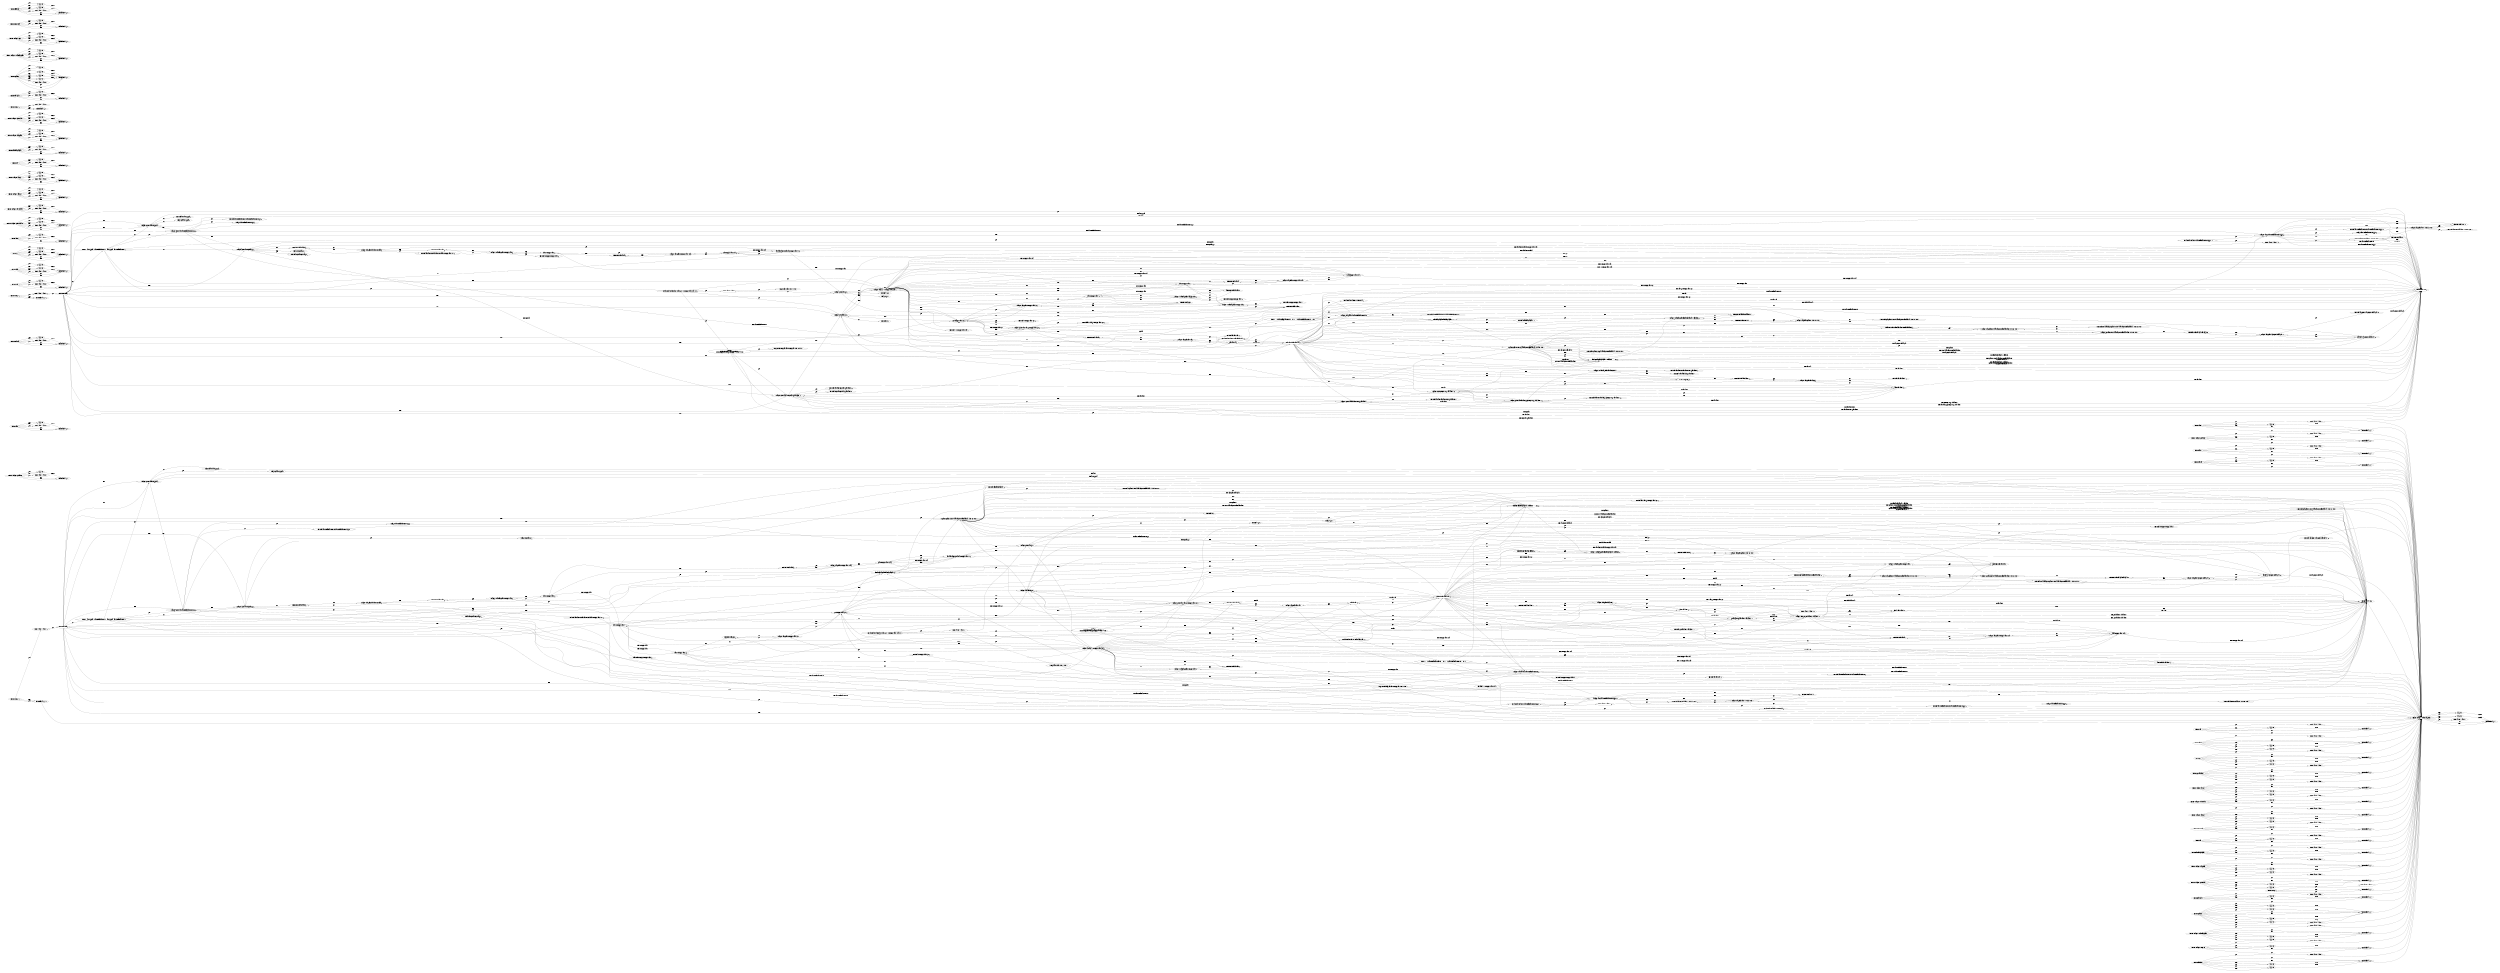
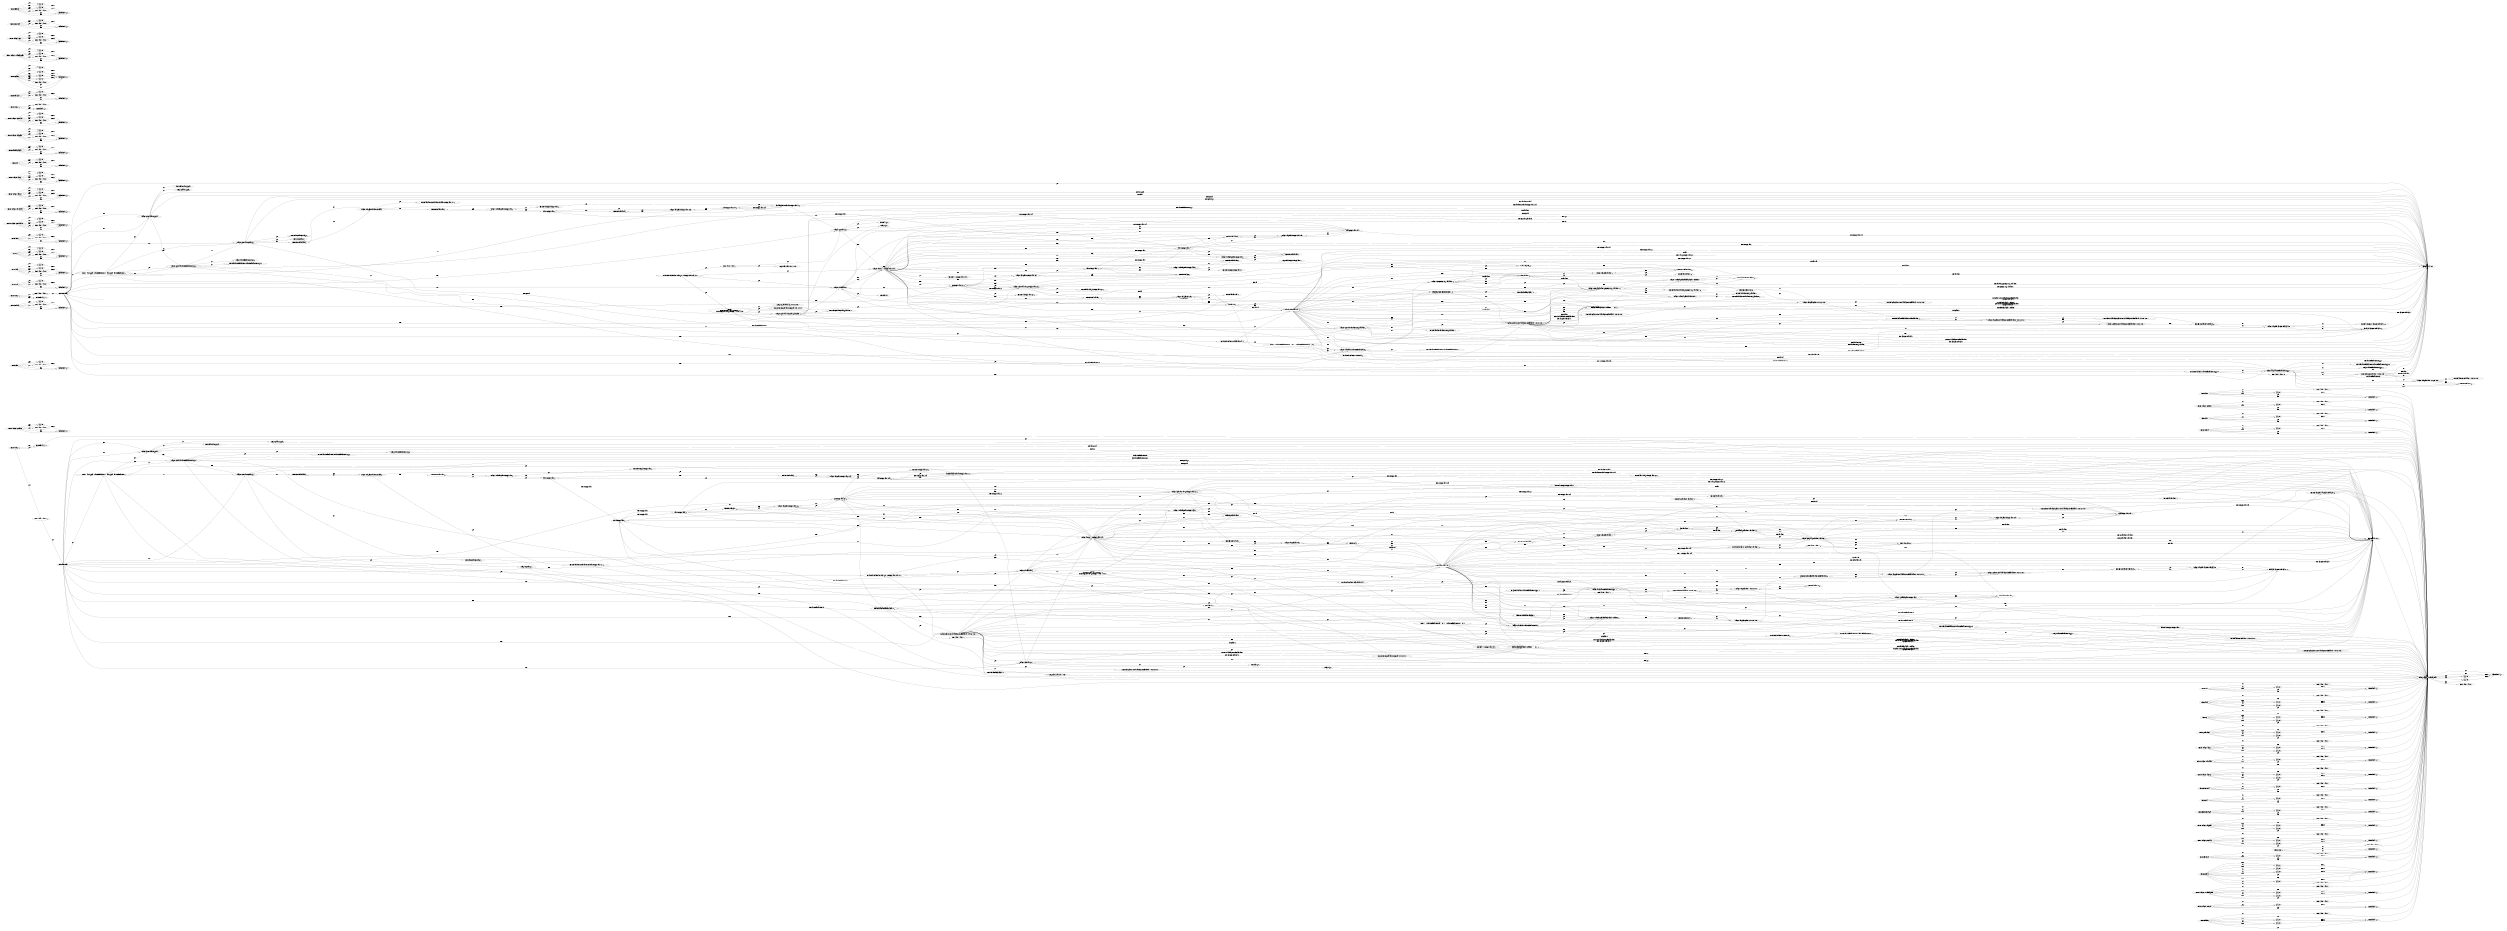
node "<(LOCAL,int64 item_length: int64)<SUB>16</SUB>>": added
edge "(<operator>.indirectIndexAccess,item_length_list_[i])" -> "(UNKNOWN,int64,int64)": now "(<operator>.indirectIndexAccess,item_length_list_[i])" -> "(<operator>.assignment,item_length_list_[i] = item_length)"
node "(IDENTIFIER,item_length,total_size_ += item_length)": removed
node "(CONTROL_STRUCTURE,IF,if (!AddItemLength(i, item.length())))": added
